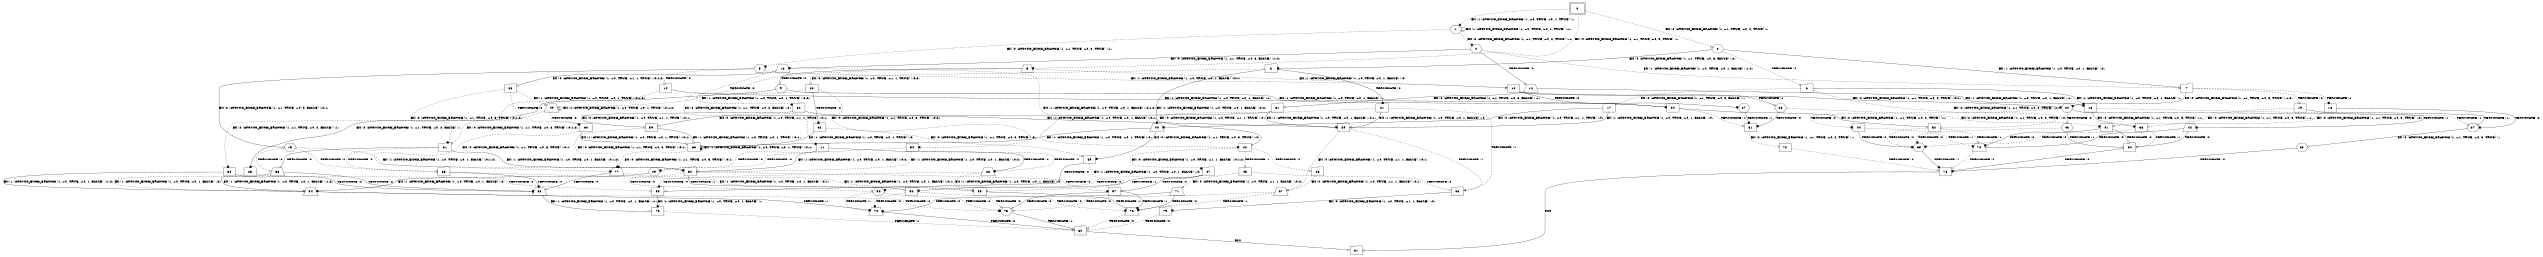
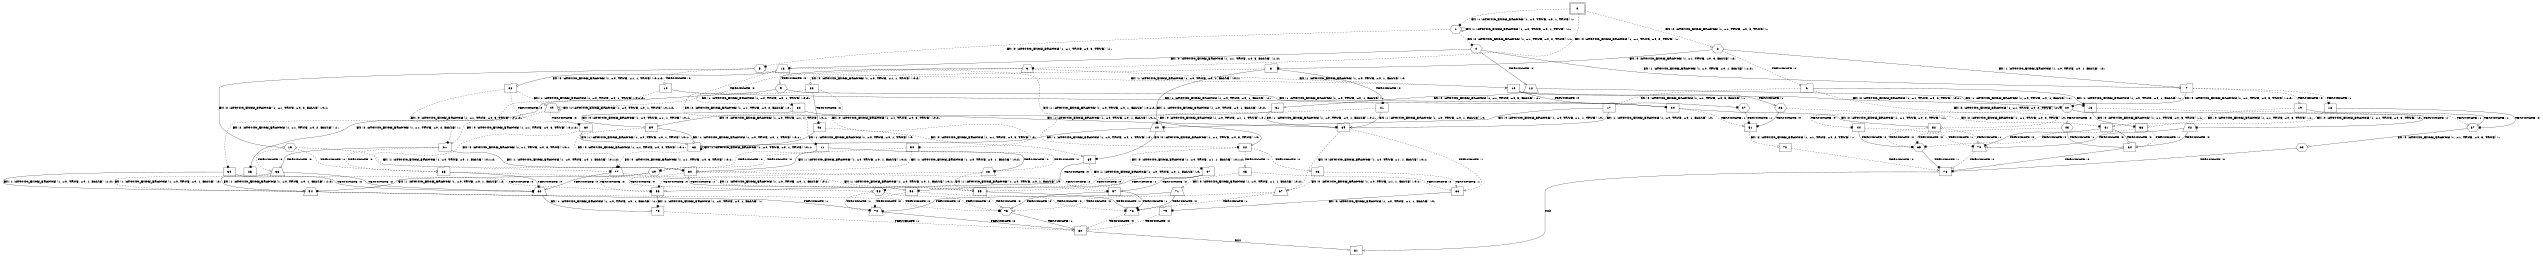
edge "4" -> "7": style dashed -> solid
edge "21" -> "66": now "46" -> "66"
edge "29" -> "53": added, label "TERMINATE !2"
